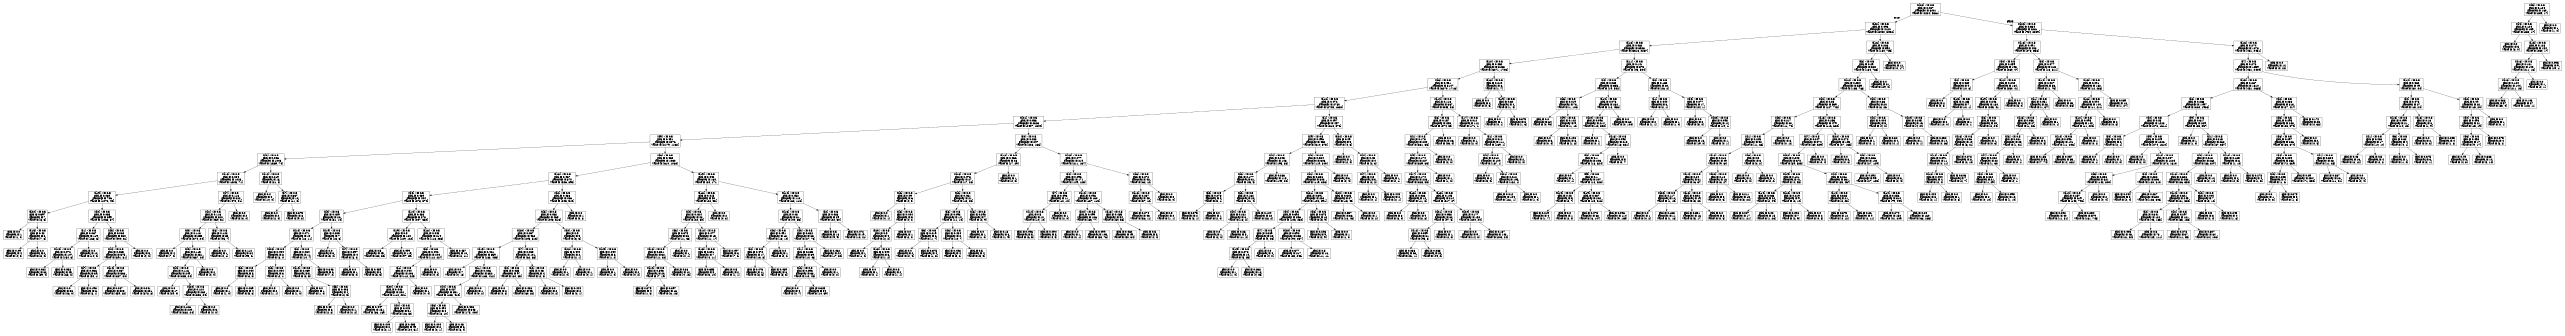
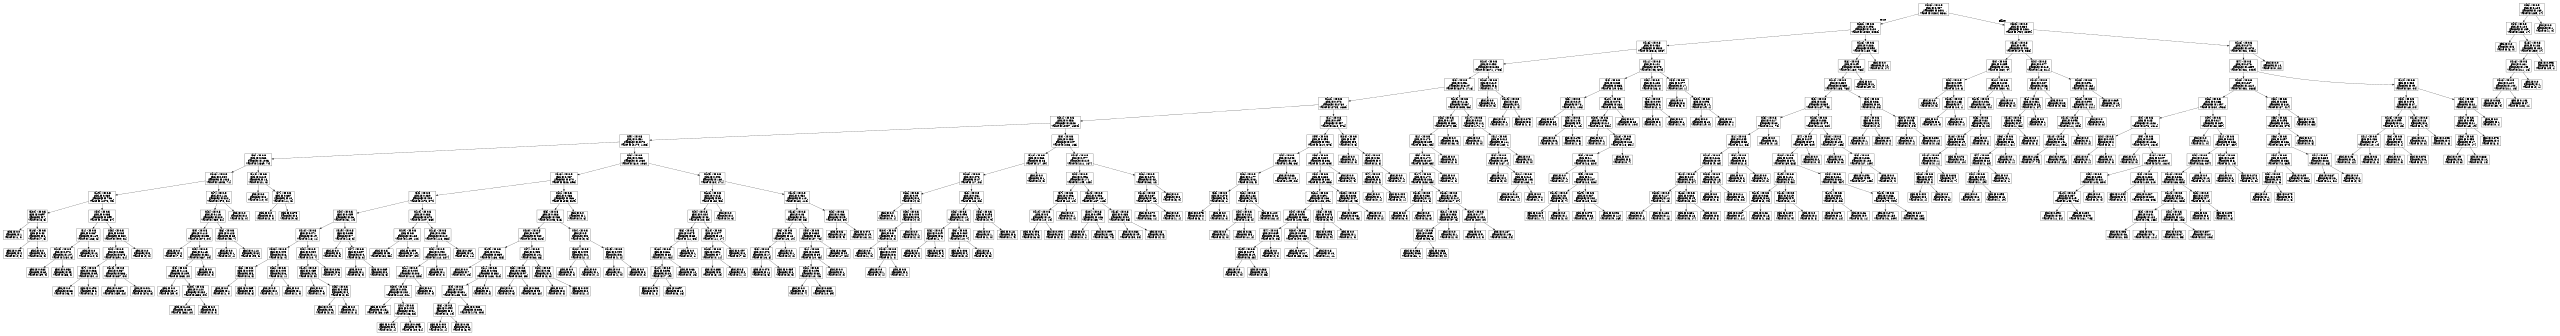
edge "X[0] <= 0.5 gini = 0.133 samples = 20 value = [26, 2]" -> "X[4] <= 0.5 gini = 0.077 samples = 17 value = [24, 1]": now "X[11] <= 0.5 gini = 0.141 samples = 375 value = [45, 544]" -> "X[4] <= 0.5 gini = 0.077 samples = 17 value = [24, 1]"
node "X[0] <= 0.5 gini = 0.476 samples = 27 value = [15, 24]": label "X[0] <= 0.5 gini = 0.476 samples = 27 value = [15, 24]" -> "X[0] <= 0.5 gini = 0.473 samples = 27 value = [15, 24]"
